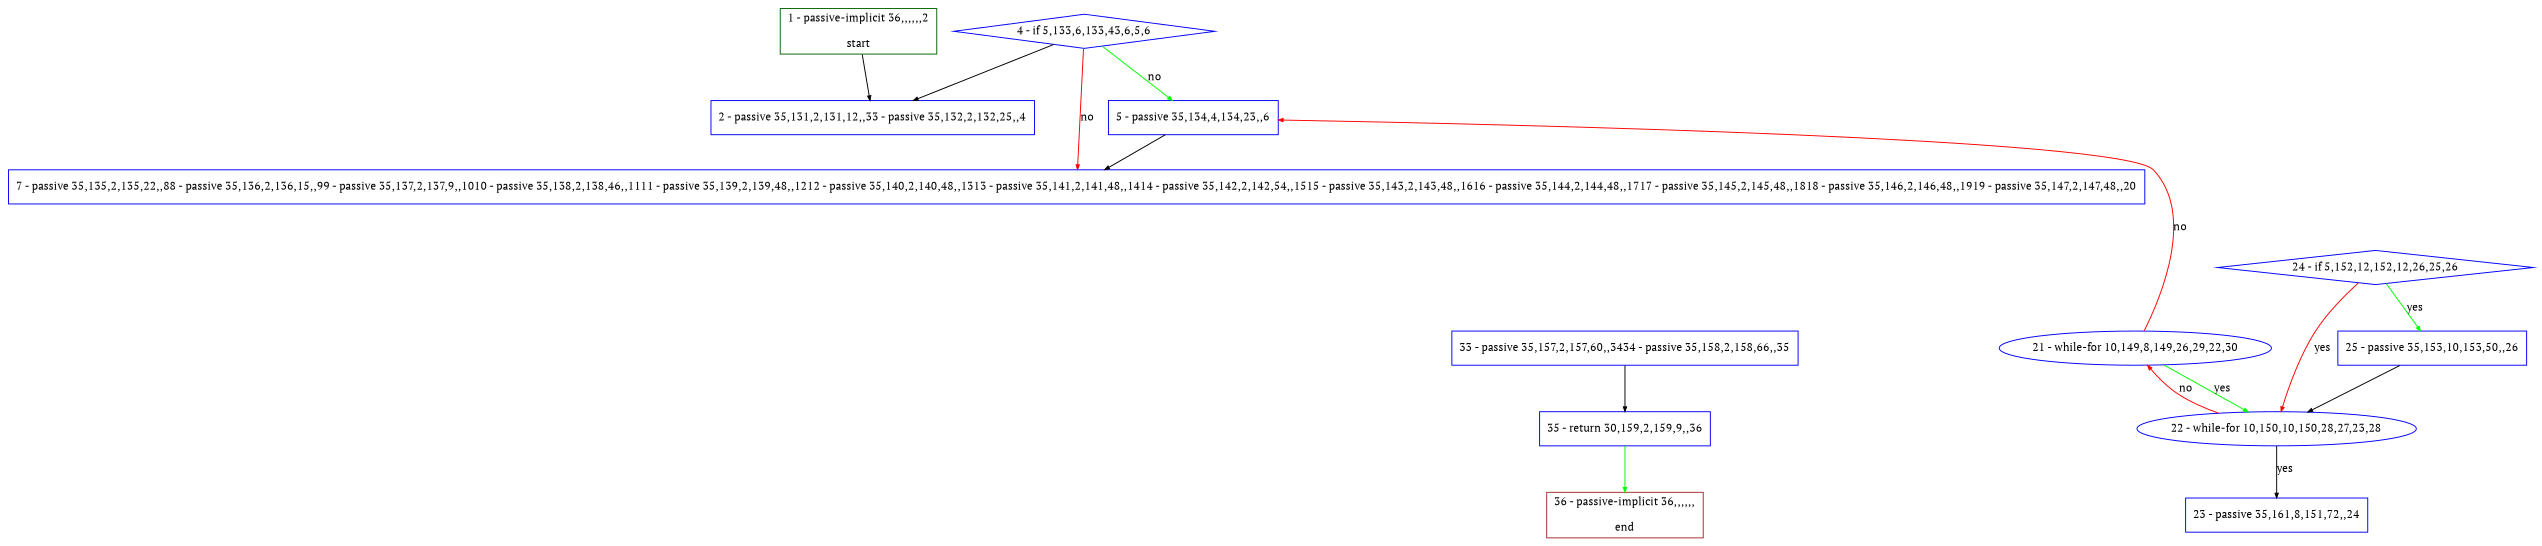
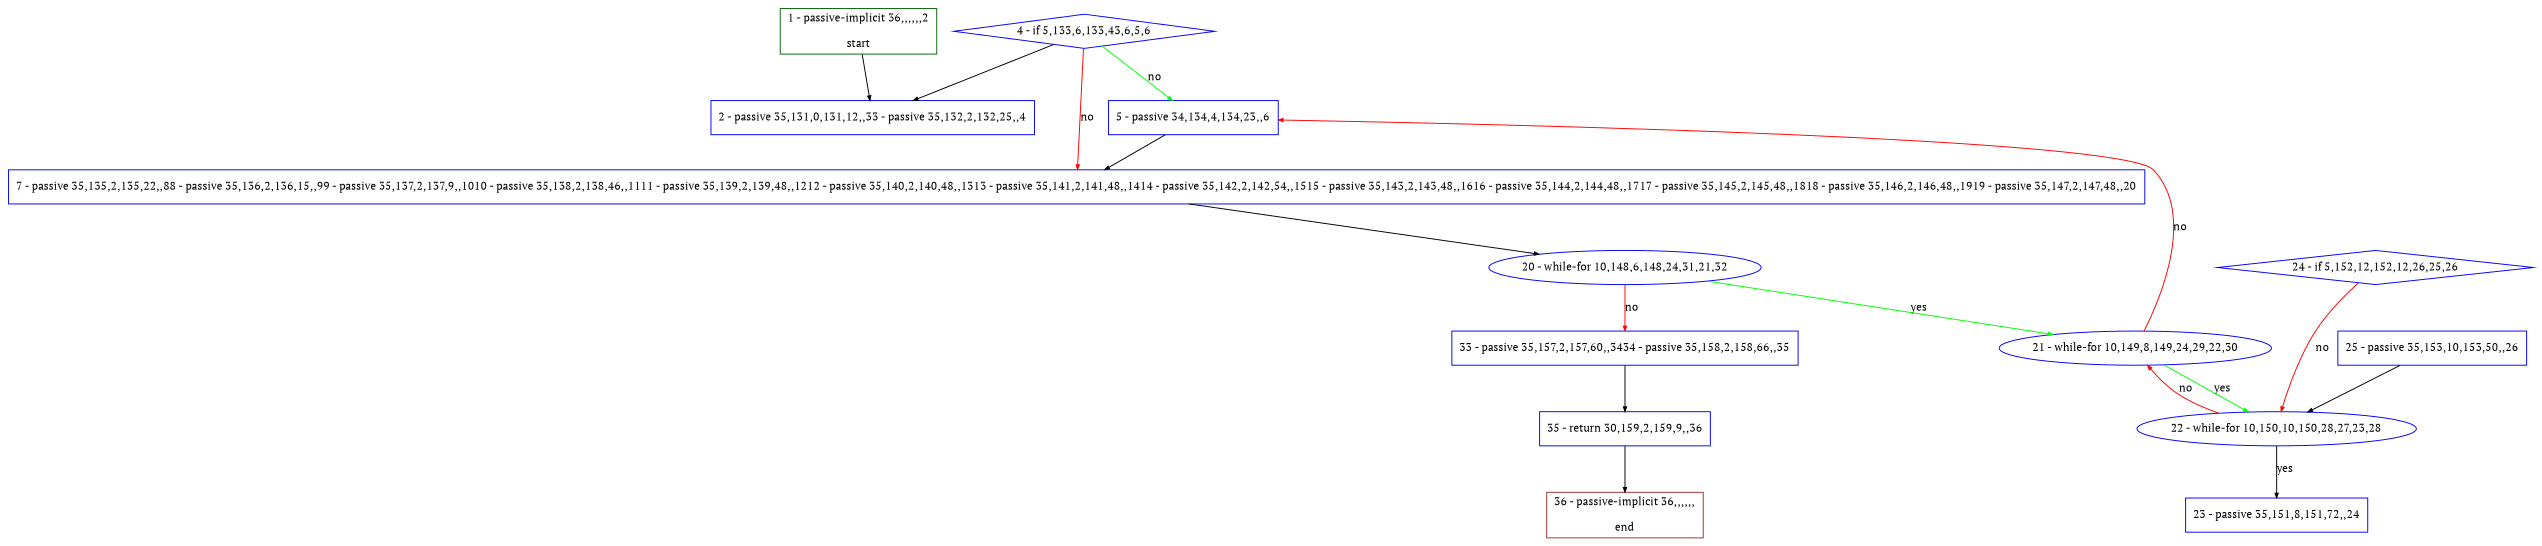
node "2 - passive 35,131,2,131,12,,33 - passive 35,132,2,132,25,,4": label "2 - passive 35,131,2,131,12,,33 - passive 35,132,2,132,25,,4" -> "2 - passive 35,131,0,131,12,,33 - passive 35,132,2,132,25,,4"
node "5 - passive 35,134,4,134,23,,6": label "5 - passive 35,134,4,134,23,,6" -> "5 - passive 34,134,4,134,23,,6"
node "20 - while-for 10,148,6,148,24,31,21,32": added
edge "24 - if 5,152,12,152,12,26,25,26" -> "25 - passive 35,153,10,153,50,,26": removed, label "yes"
node "21 - while-for 10,149,8,149,26,29,22,30": label "21 - while-for 10,149,8,149,26,29,22,30" -> "21 - while-for 10,149,8,149,24,29,22,30"
edge "24 - if 5,152,12,152,12,26,25,26" -> "22 - while-for 10,150,10,150,28,27,23,28": label "yes" -> "no"
edge "35 - return 30,159,2,159,9,,36" -> "36 - passive-implicit 36,,,,,, end": color #00ff00 -> #000000
node "23 - passive 35,161,8,151,72,,24": label "23 - passive 35,161,8,151,72,,24" -> "23 - passive 35,151,8,151,72,,24"
